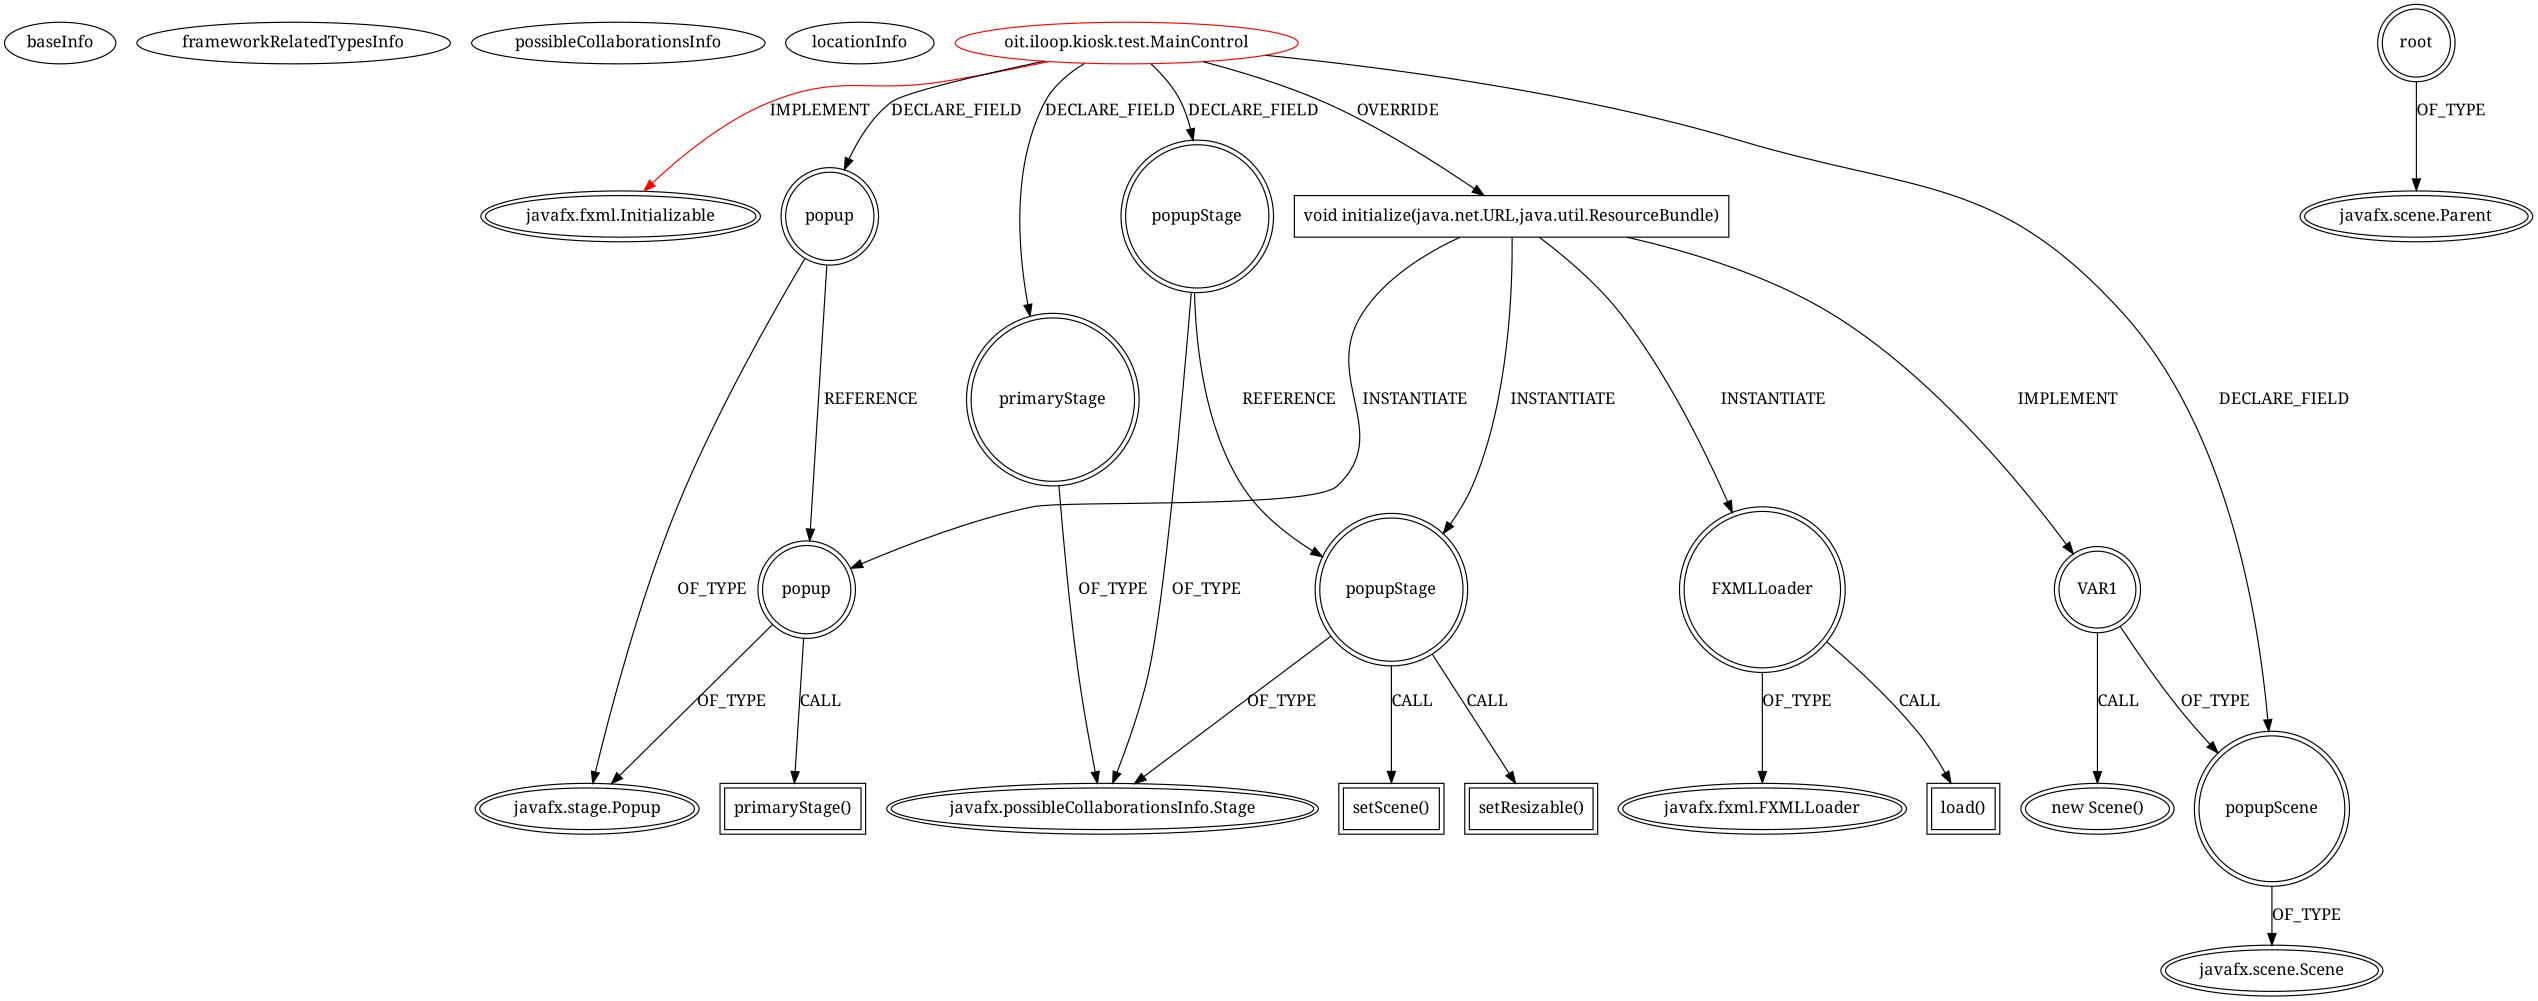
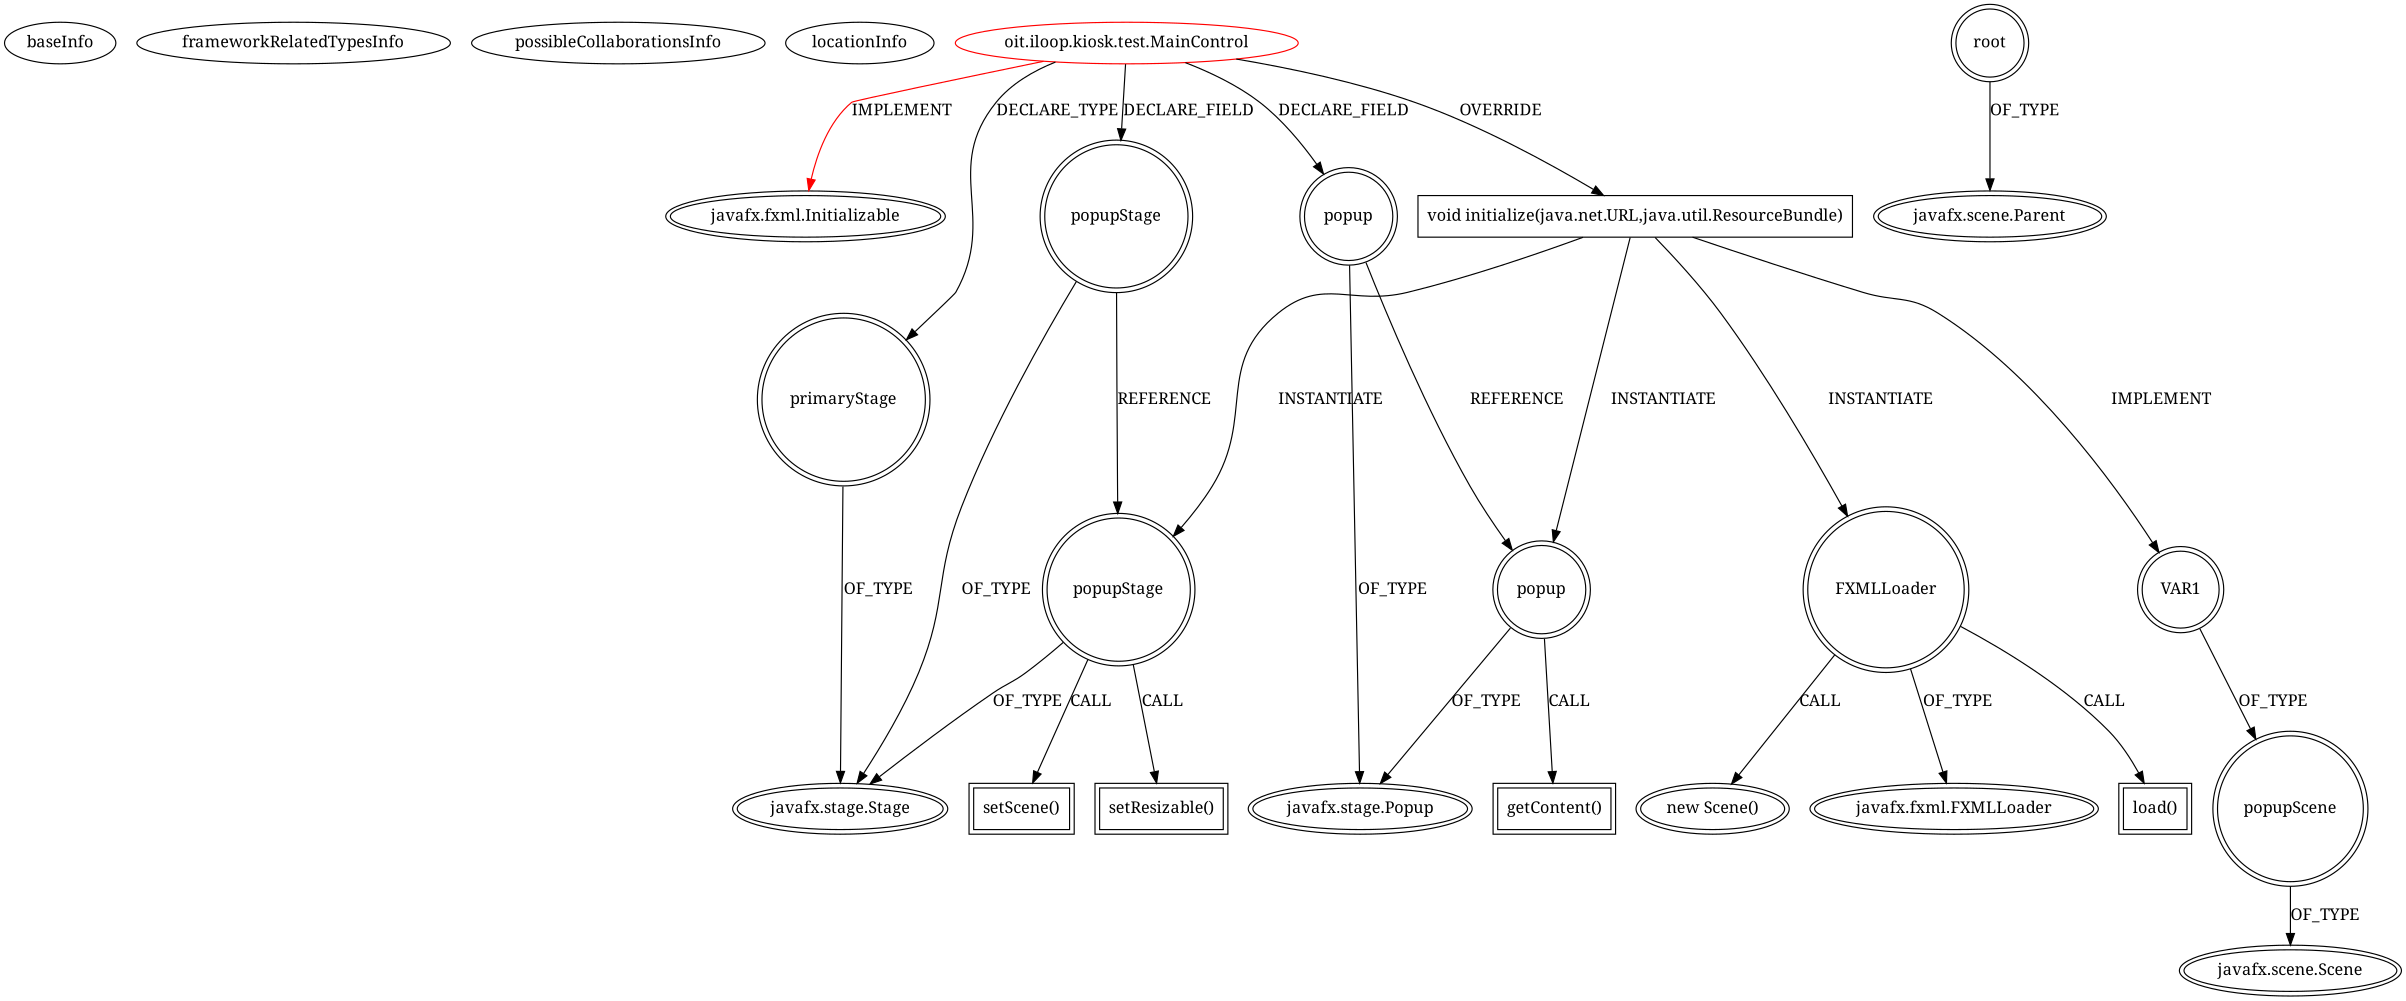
edge "oit.iloop.kiosk.test.MainControl" -> "primaryStage": label "DECLARE_FIELD" -> "DECLARE_TYPE"
edge "oit.iloop.kiosk.test.MainControl" -> "popupScene": removed, label "DECLARE_FIELD"
edge "VAR1" -> "new Scene()": now "FXMLLoader" -> "new Scene()"
node "primaryStage()": label "primaryStage()" -> "getContent()"
node "javafx.possibleCollaborationsInfo.Stage": label "javafx.possibleCollaborationsInfo.Stage" -> "javafx.stage.Stage"
